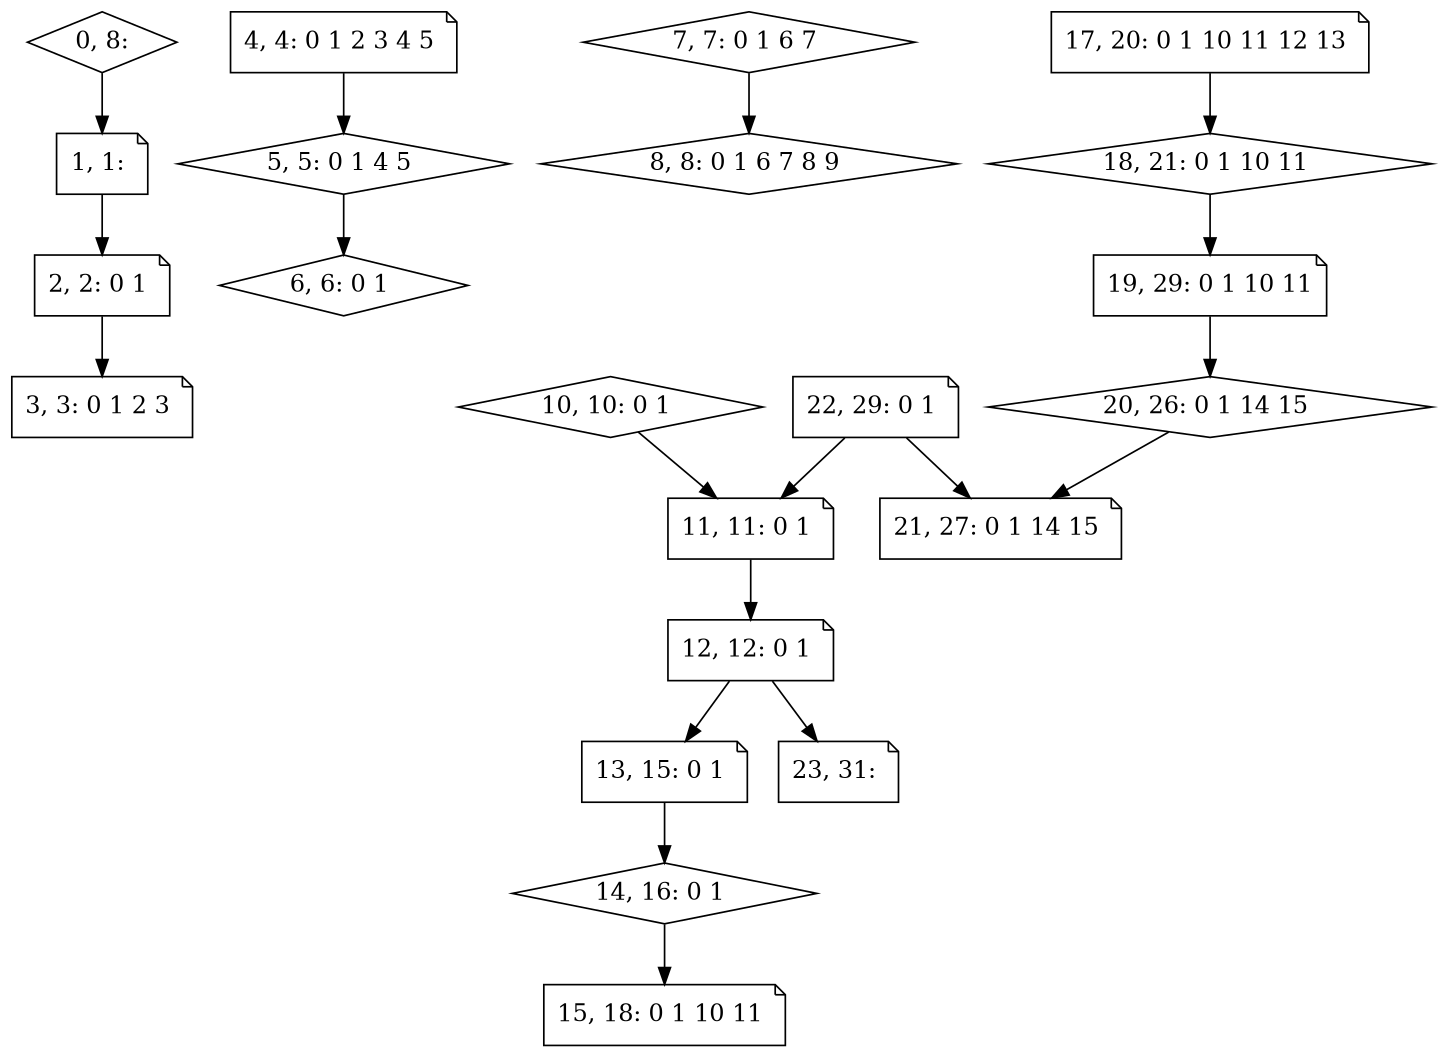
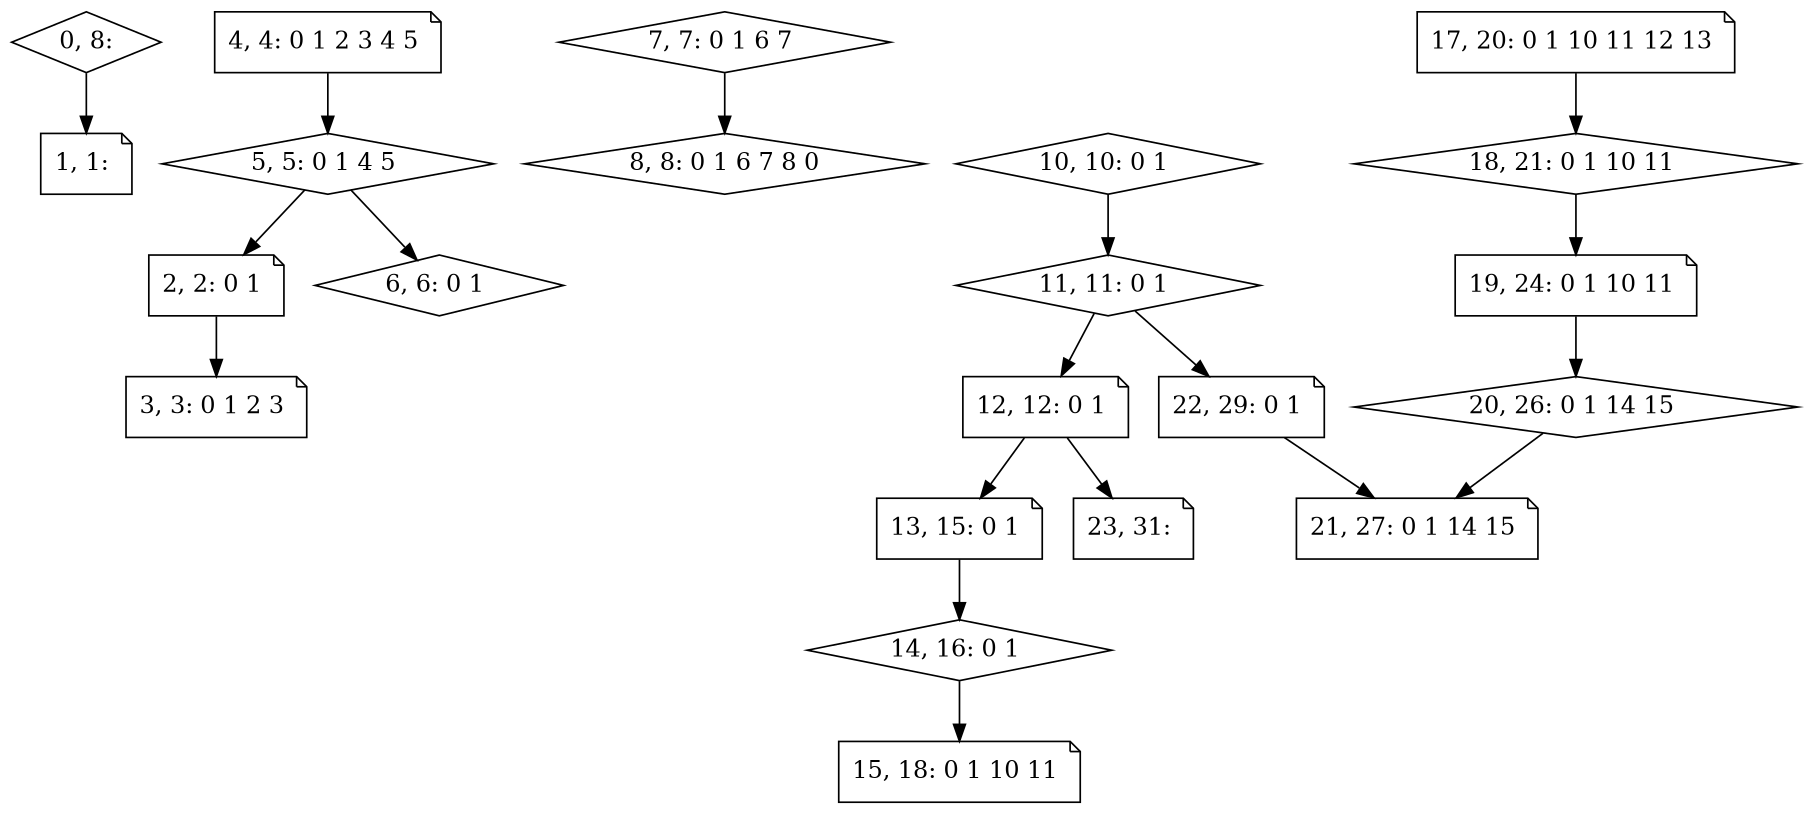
node "8, 8: 0 1 6 7 8 9": label "8, 8: 0 1 6 7 8 9" -> "8, 8: 0 1 6 7 8 0"
edge "1, 1:" -> "2, 2: 0 1": now "5, 5: 0 1 4 5" -> "2, 2: 0 1"
node "19, 29: 0 1 10 11": label "19, 29: 0 1 10 11" -> "19, 24: 0 1 10 11"
edge "22, 29: 0 1" -> "11, 11: 0 1": reversed
node "11, 11: 0 1": shape note -> diamond
